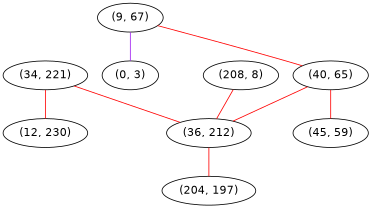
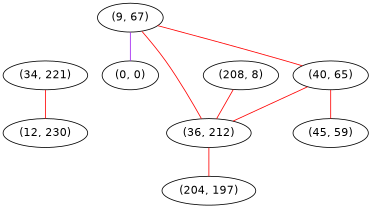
node "(0, 3)": label "(0, 3)" -> "(0, 0)"
edge "(34, 221)" -- "(36, 212)": now "(9, 67)" -- "(36, 212)"
